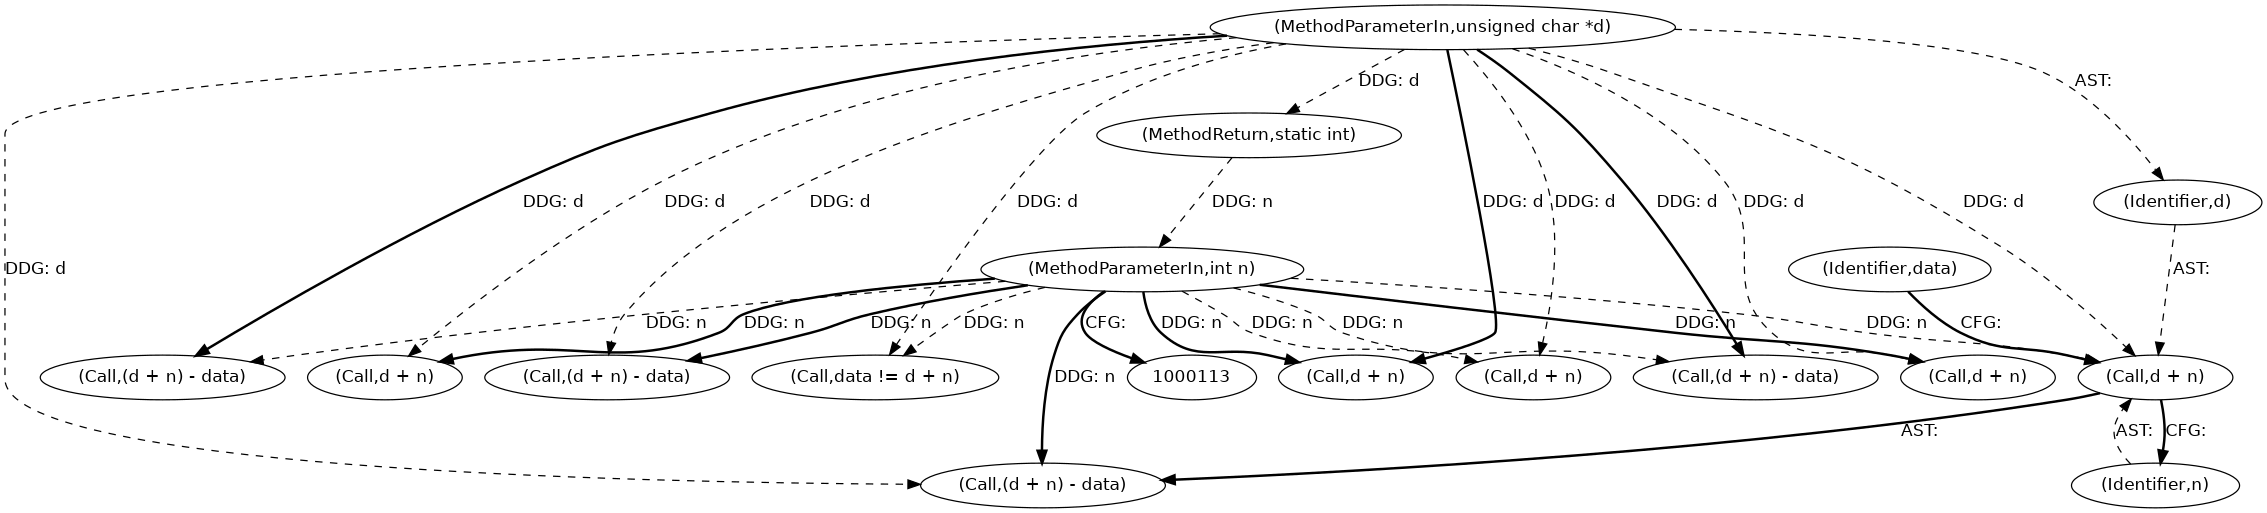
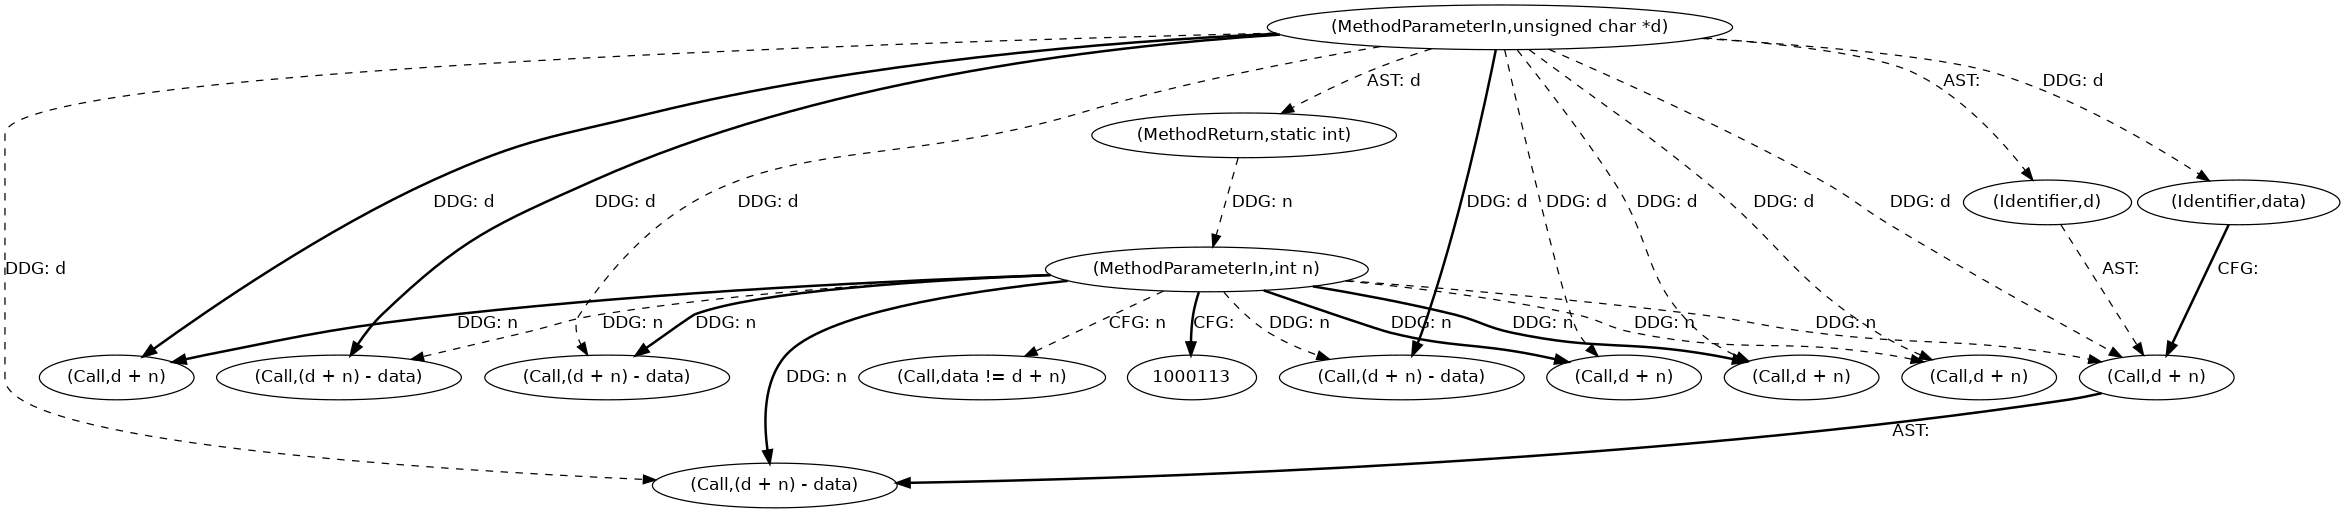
edge "(MethodParameterIn,unsigned char *d)" -> "(MethodReturn,static int)": label "DDG: d" -> "AST: d"
edge "(MethodParameterIn,unsigned char *d)" -> "(Call,data != d + n)": now "(MethodParameterIn,unsigned char *d)" -> "(Identifier,data)"
edge "(MethodParameterIn,int n)" -> "(Call,data != d + n)": label "DDG: n" -> "CFG: n"
node "(Identifier,n)": removed
